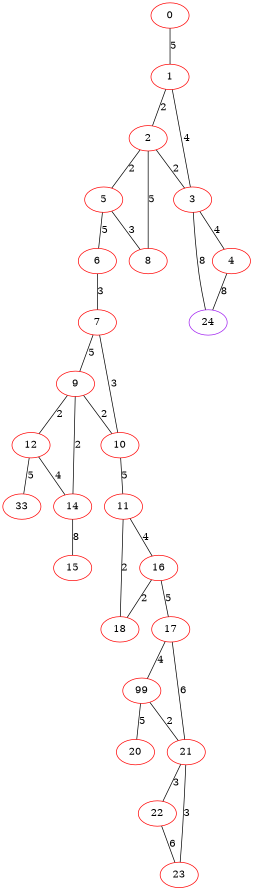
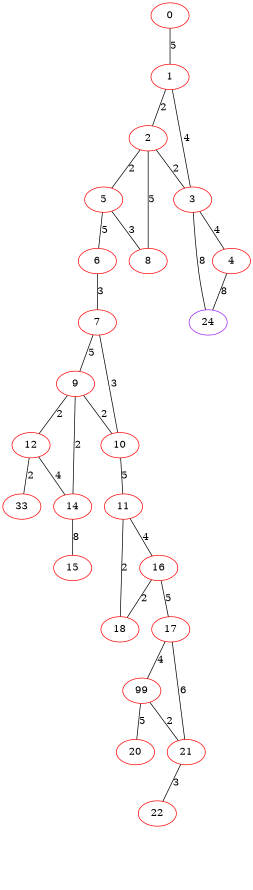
edge "12" -- "33": label "5" -> "2"
node "23": removed
